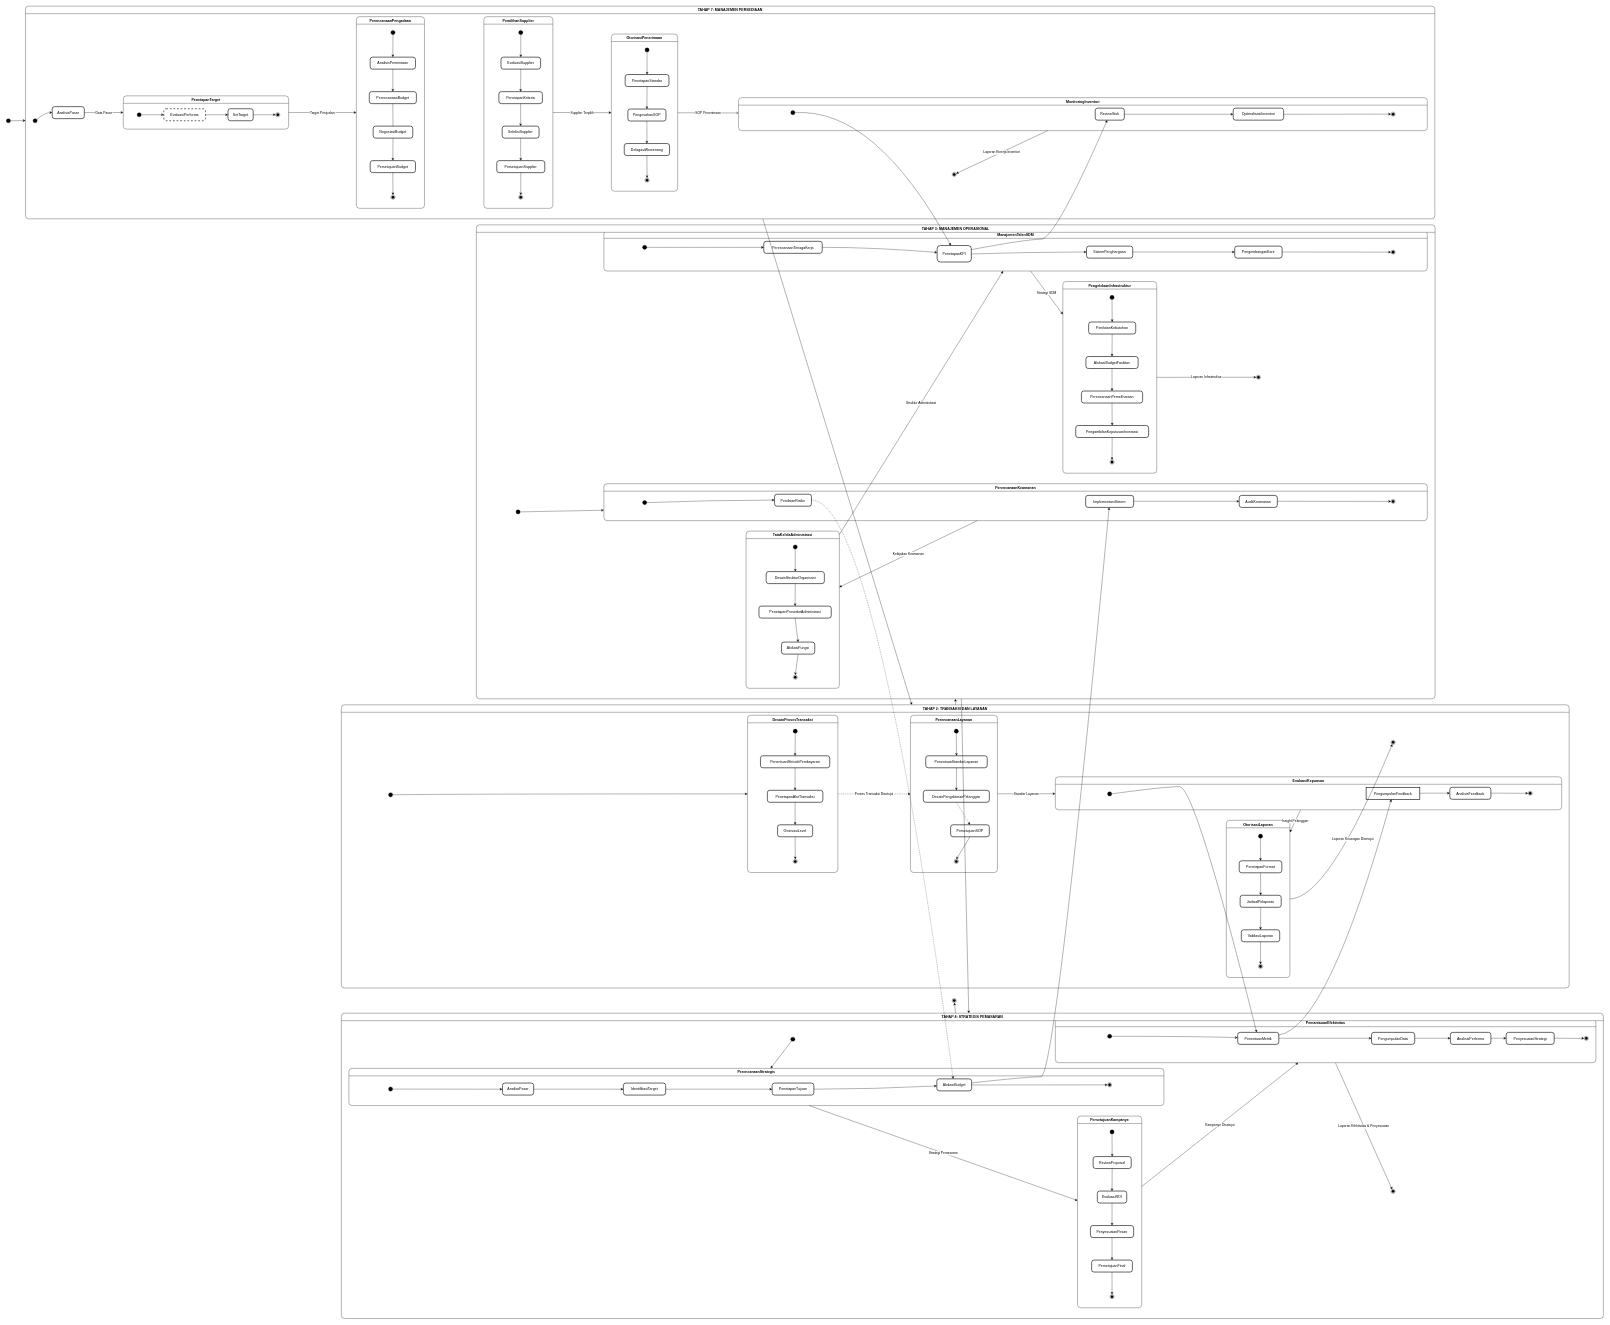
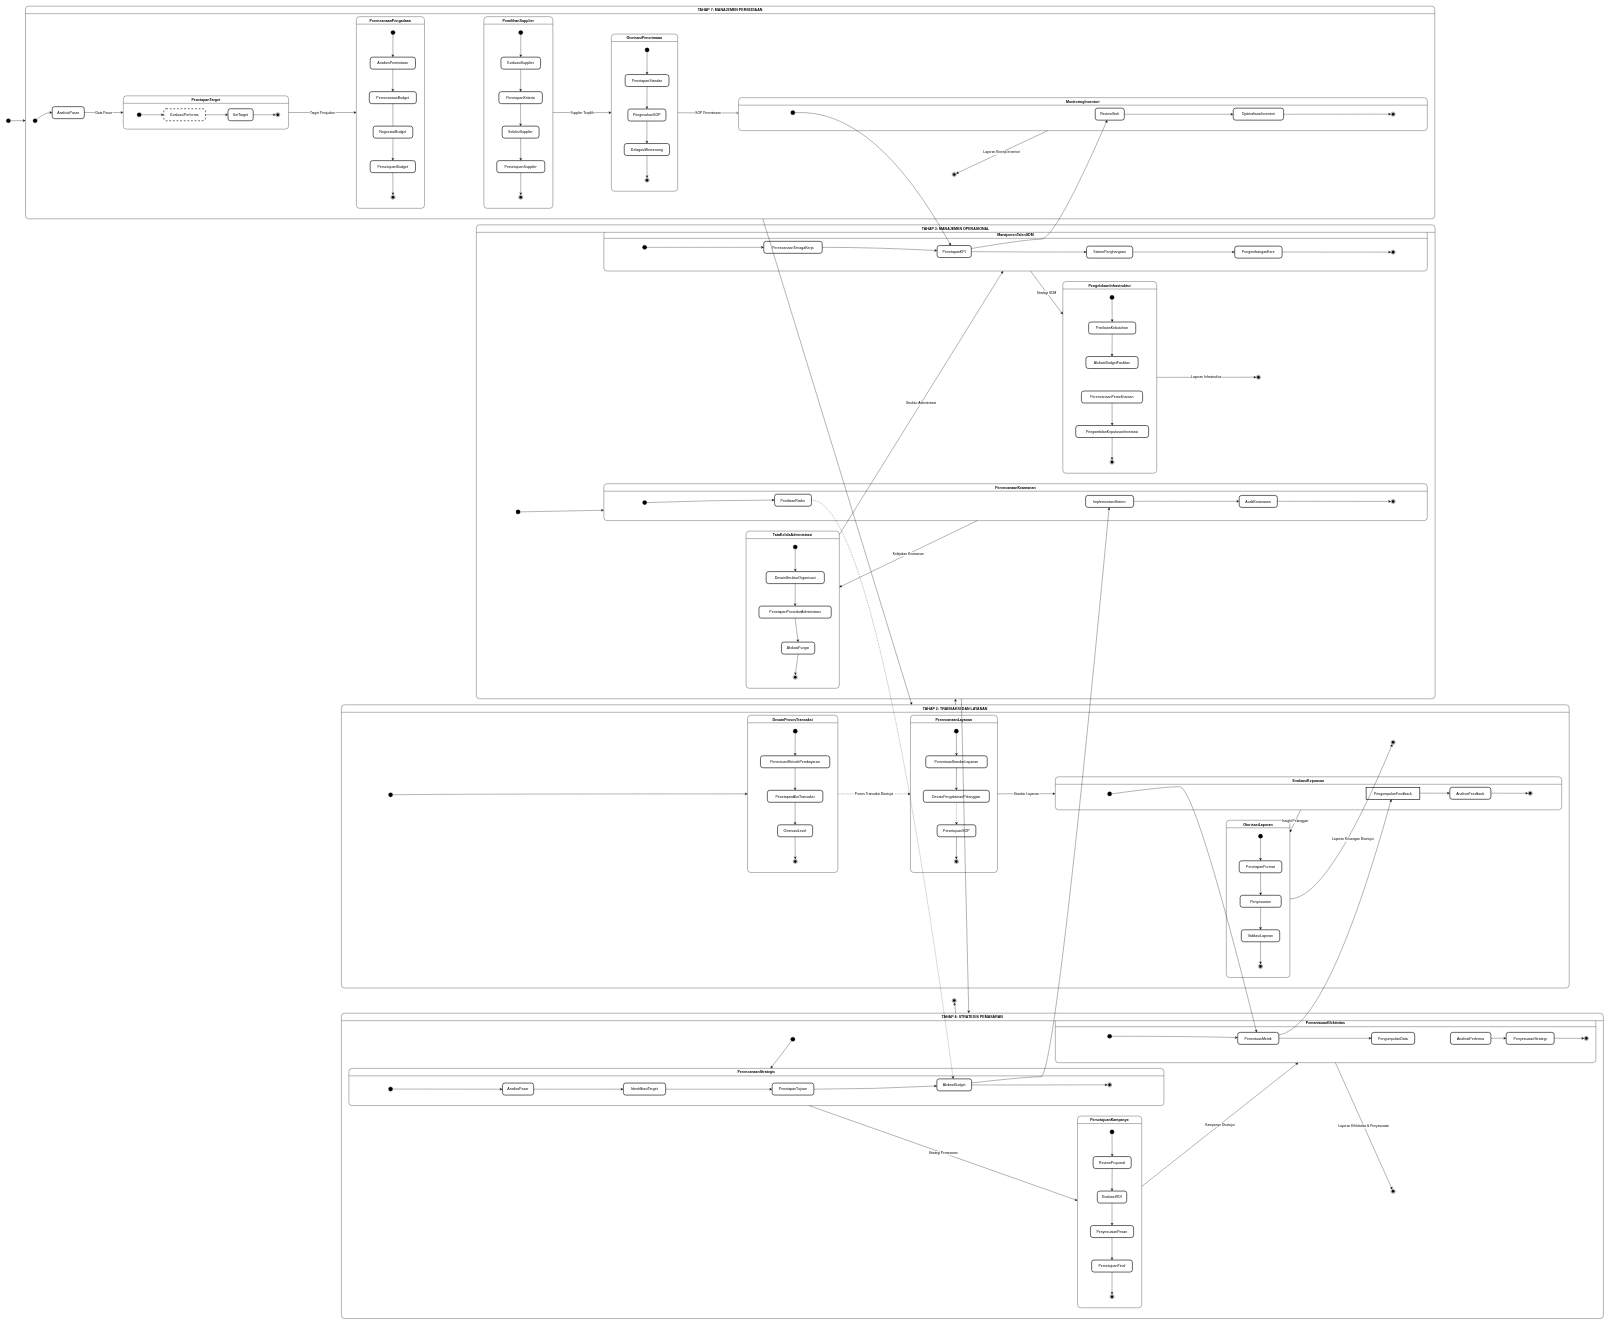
node "PenetapanKPI": size 34x17 -> 34x12
edge "AlokasiBudgetFasilitas" -> "PerencanaanPemeliharaan": removed
node "PersetujuanSOP": moved (970, 831) -> (956, 831)
node "JadwalPelaporan": label "JadwalPelaporan" -> "Penyesuaian"
edge "PengumpulanData" -> "AnalisisPerforma": removed
